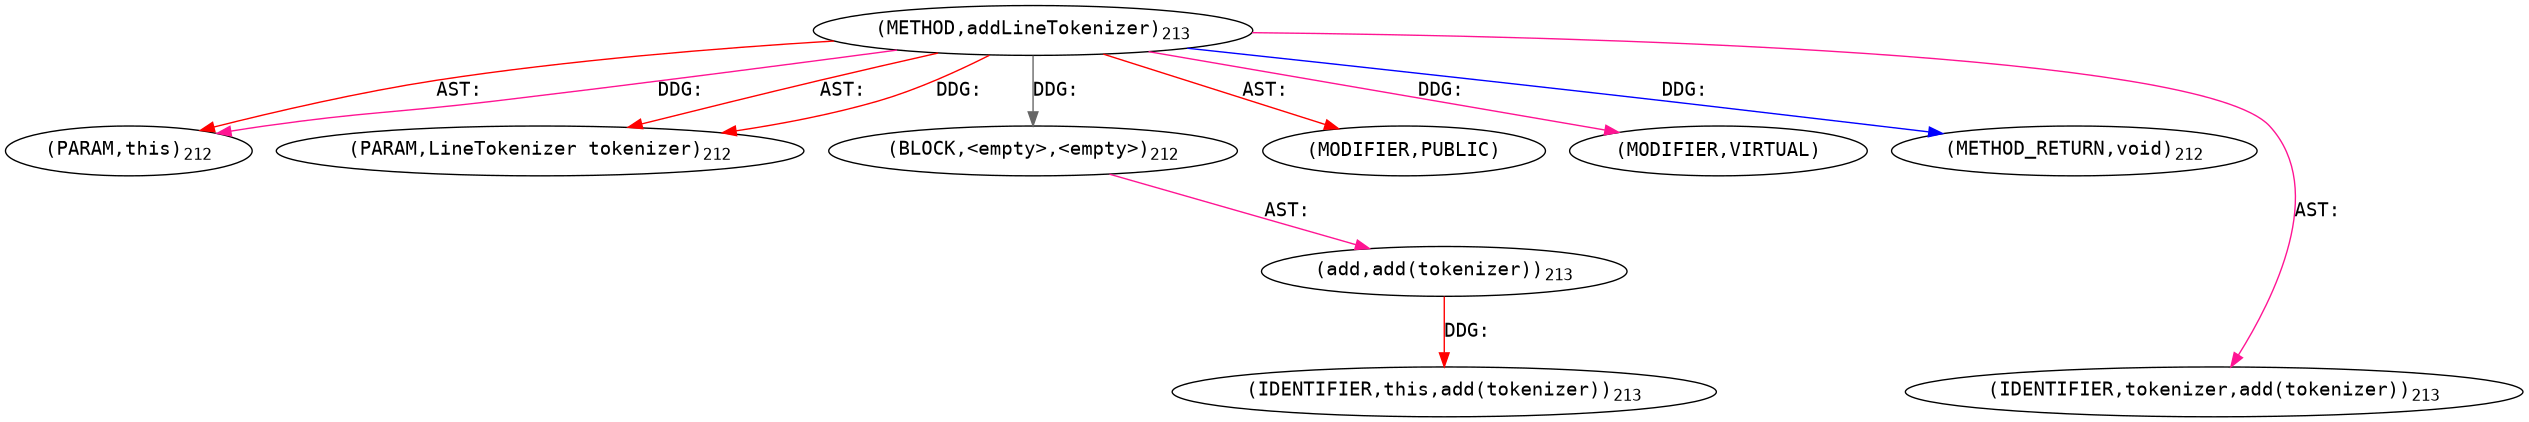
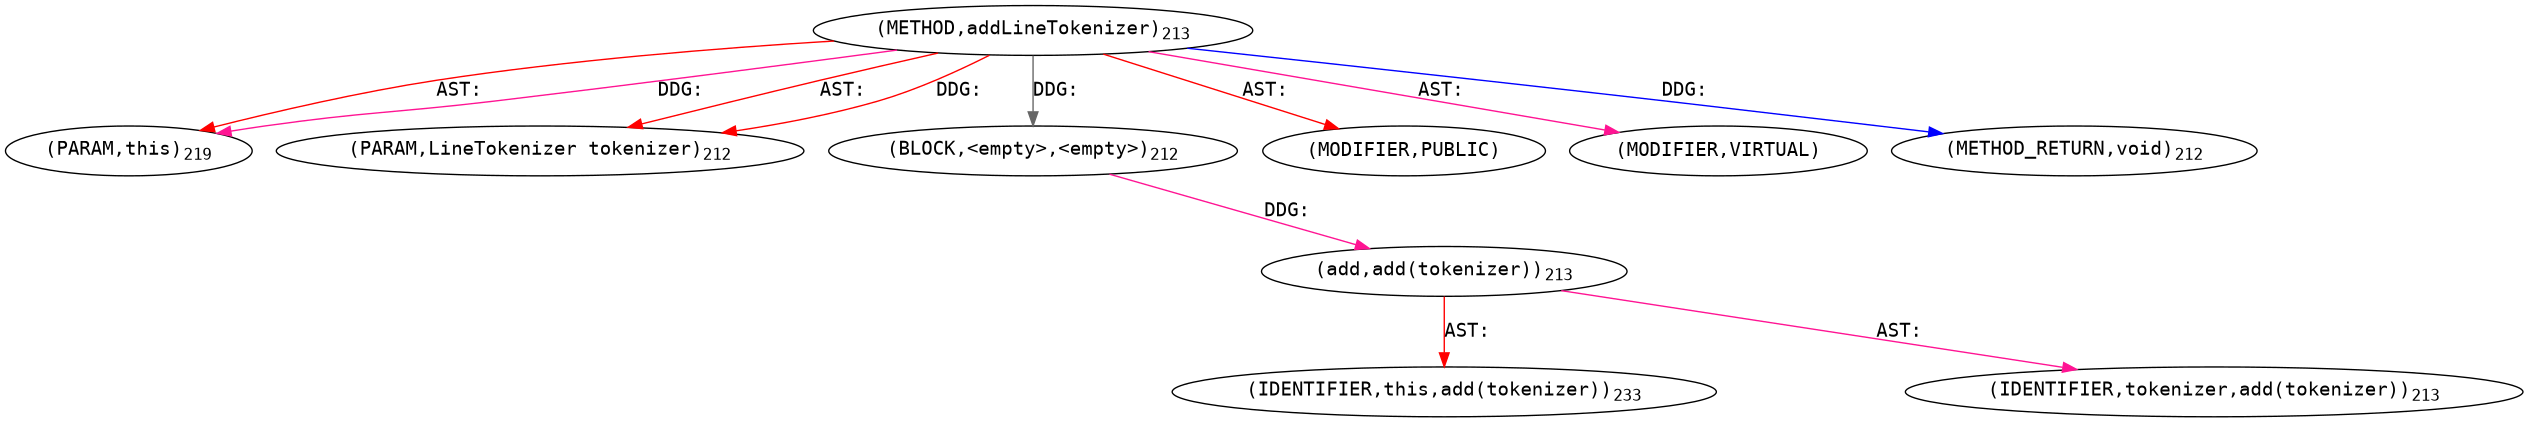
edge "(METHOD,addLineTokenizer)" -> "(IDENTIFIER,tokenizer,add(tokenizer))": now "(add,add(tokenizer))" -> "(IDENTIFIER,tokenizer,add(tokenizer))"
edge "(METHOD,addLineTokenizer)" -> "(MODIFIER,VIRTUAL)": label "DDG: " -> "AST: "
node "(PARAM,this)": text "212" -> "219"
edge "(BLOCK,<empty>,<empty>)" -> "(add,add(tokenizer))": label "AST: " -> "DDG: "
edge "(add,add(tokenizer))" -> "(IDENTIFIER,this,add(tokenizer))": label "DDG: " -> "AST: "
node "(IDENTIFIER,this,add(tokenizer))": text "213" -> "233"
